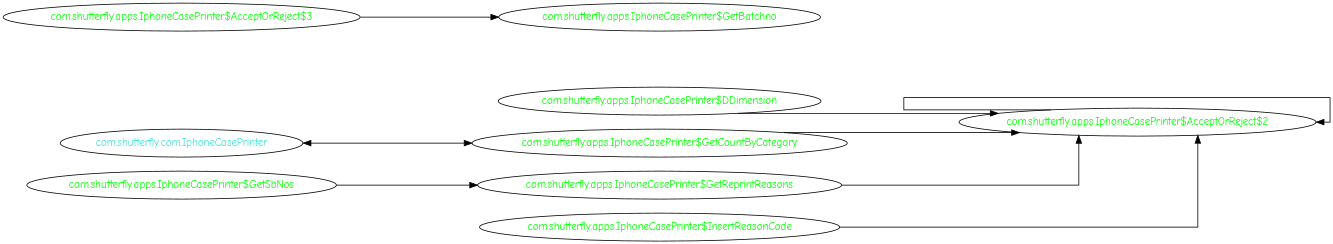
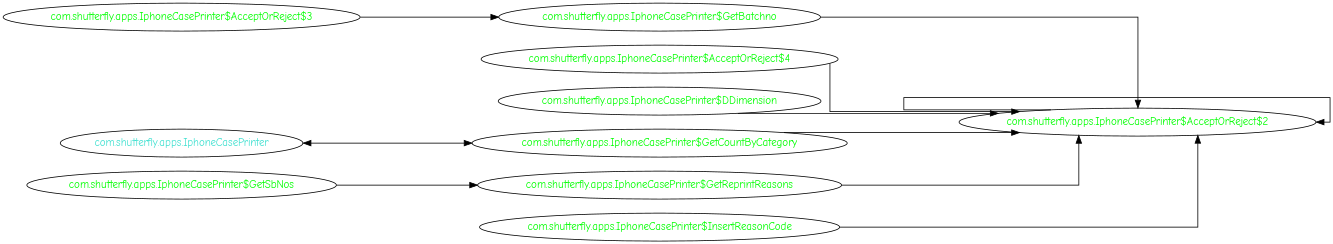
edge "com.shutterfly.apps.IphoneCasePrinter$GetBatchno" -> "com.shutterfly.apps.IphoneCasePrinter$AcceptOrReject$2": added
node "com.shutterfly.apps.IphoneCasePrinter$AcceptOrReject$4": added
node "com.shutterfly.com.IphoneCasePrinter": label "com.shutterfly.com.IphoneCasePrinter" -> "com.shutterfly.apps.IphoneCasePrinter"
